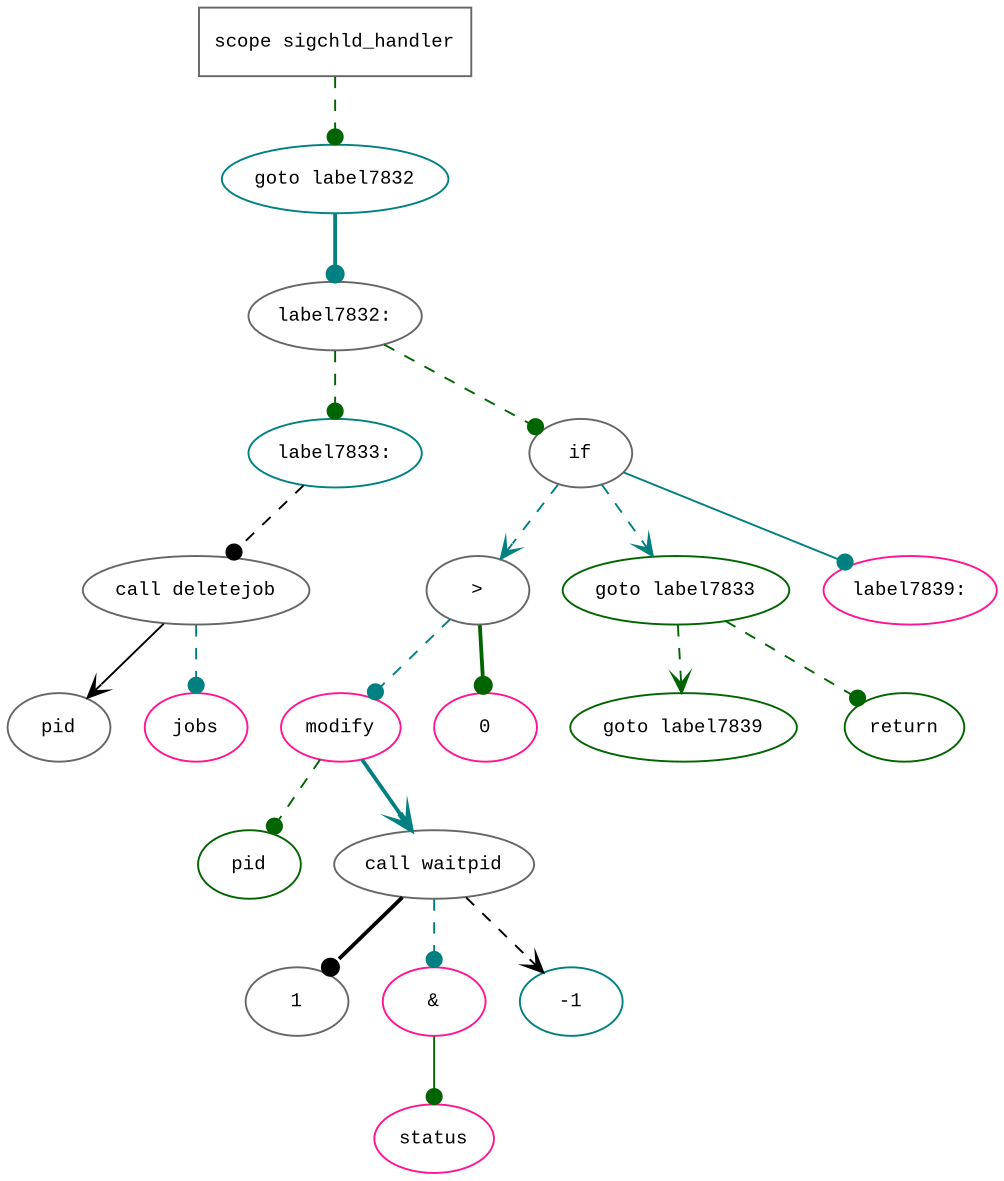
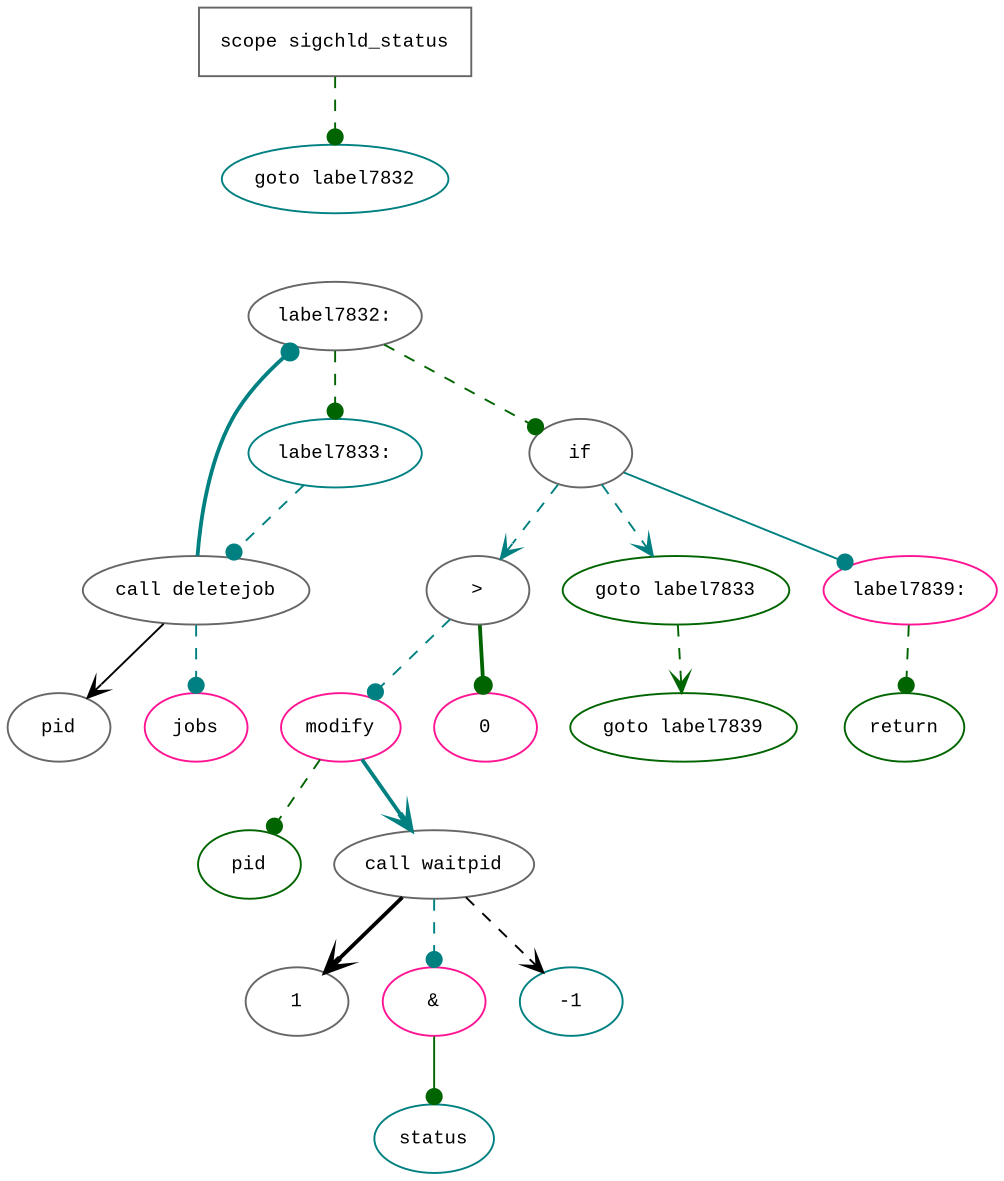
node "scope sigchld_handler": label "scope sigchld_handler" -> "scope sigchld_status"
edge "goto label7832" -> "label7832:": now "call deletejob" -> "label7832:"
edge "label7833:" -> "call deletejob": color black -> teal
edge "goto label7833" -> "return": now "label7839:" -> "return"
edge "call waitpid" -> "1": arrowhead dot -> vee
node "status": color deeppink -> teal
